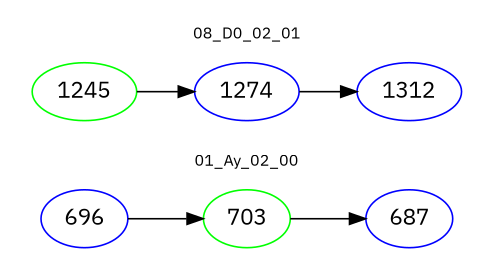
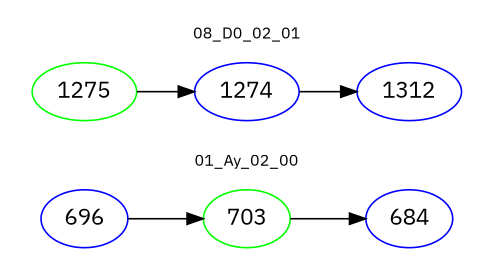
node "1245": label "1245" -> "1275"
node "687": label "687" -> "684"
